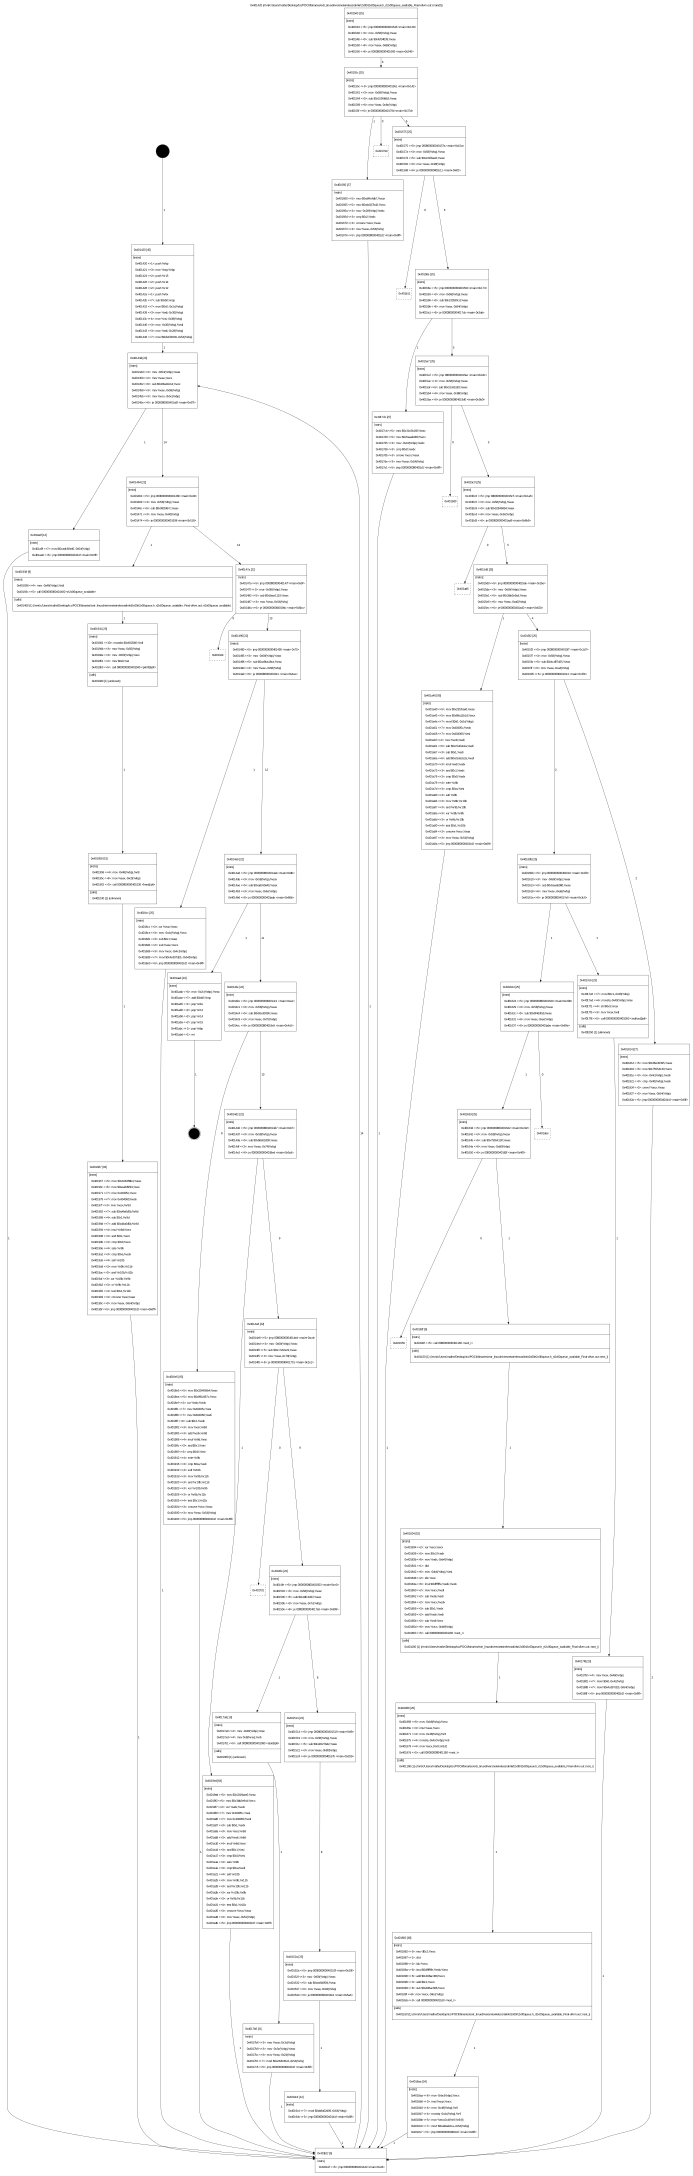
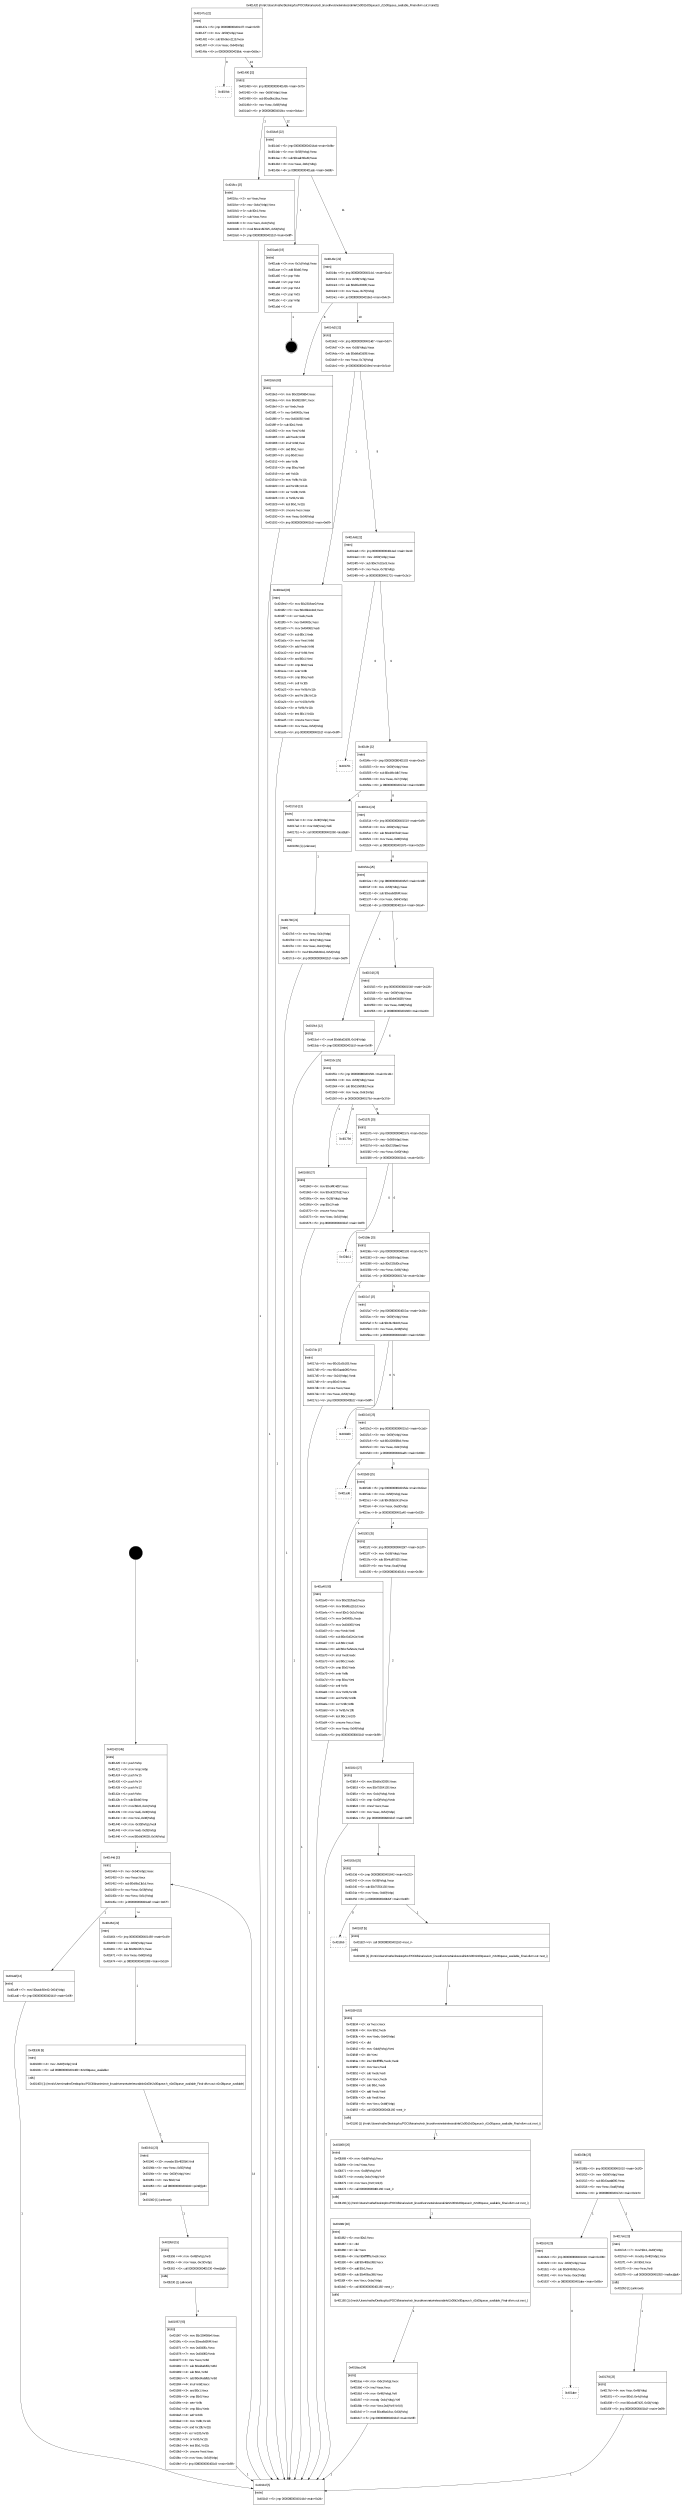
edge "0x401464 [22]" -> "0x40147a [22]": removed, label "13"
edge "0x4015f2 [25]" -> "0x40160b [25]": removed, label "2"
edge "0x40152a [25]" -> "0x401543 [25]": added, label "7"
edge "0x401624 [25]" -> "0x40163d [25]": now "0x401814 [27]" -> "0x40163d [25]"
